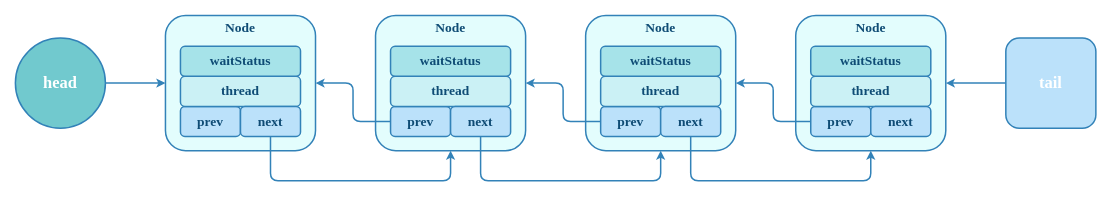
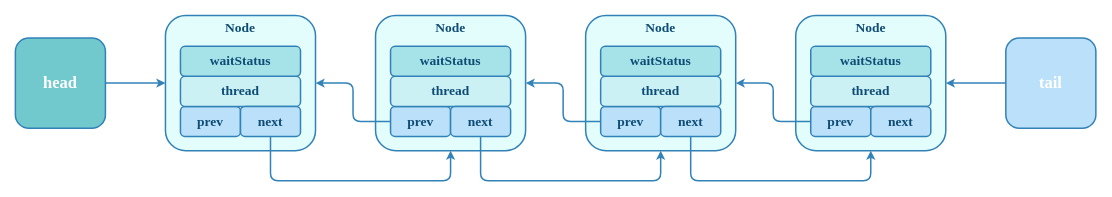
node "head": shape ellipse -> rounded rectangle
